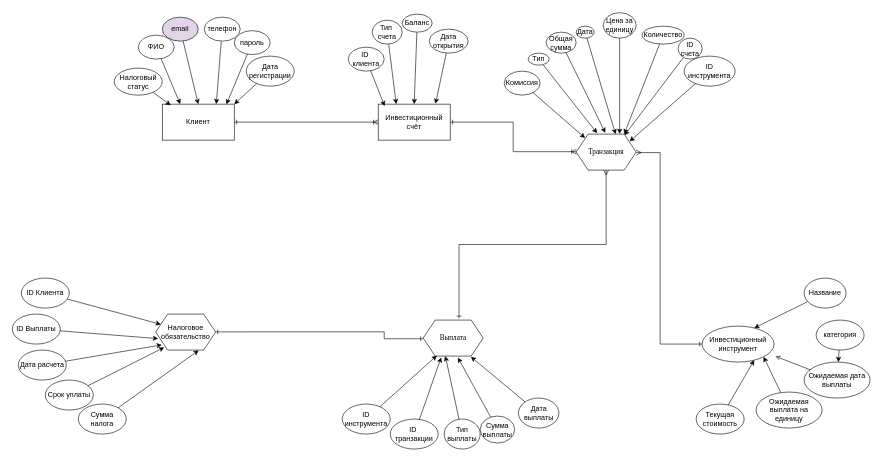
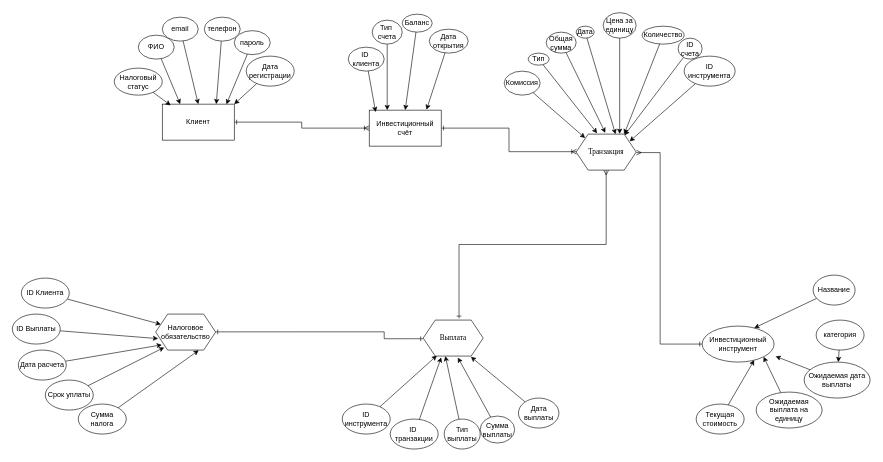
node "email": fillcolor #e1d5e7 -> #ffffff
node "Инвестиционный счёт": moved (414, 122) -> (405, 128)
node "Название": moved (825, 293) -> (834, 290)
edge "Ожидаемая дата выплаты" -> "Инвестиционный инструмент": arrowhead open -> classic
